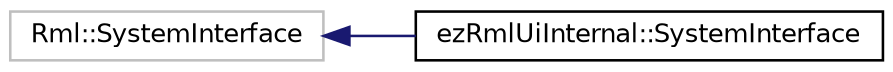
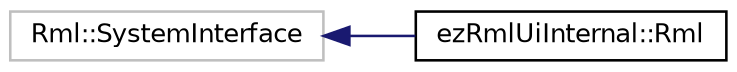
node "ezRmlUiInternal::SystemInterface": label "ezRmlUiInternal::SystemInterface" -> "ezRmlUiInternal::Rml"
